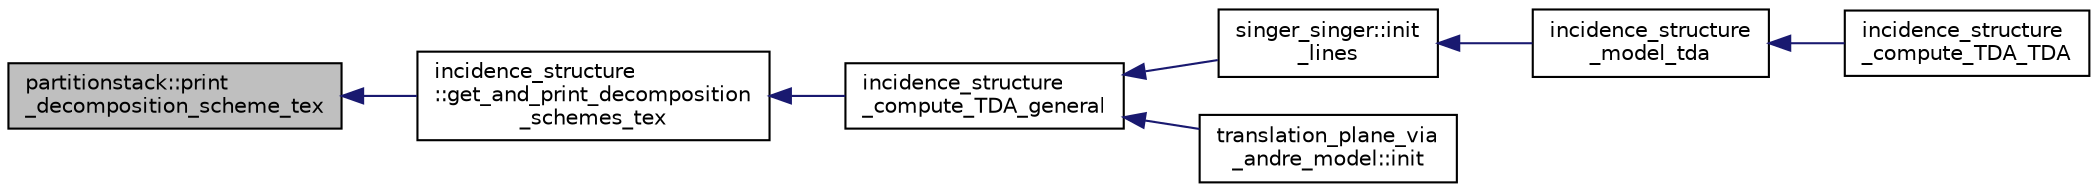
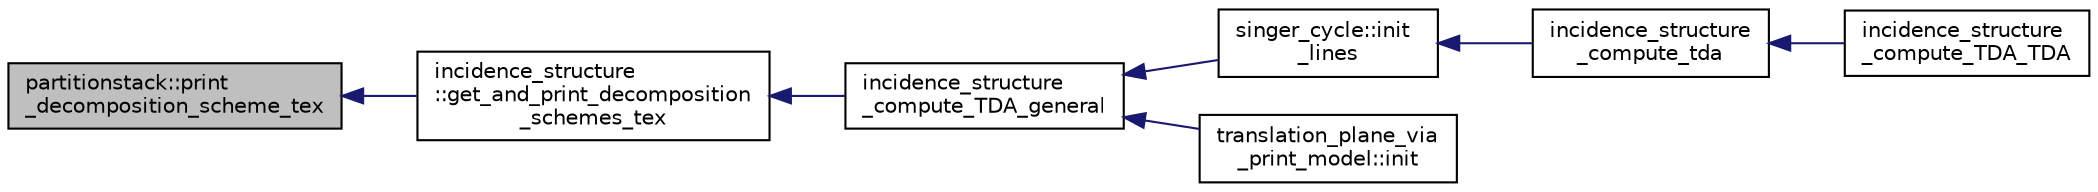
node "singer_singer::init _lines": label "singer_singer::init _lines" -> "singer_cycle::init _lines"
node "incidence_structure _model_tda": label "incidence_structure _model_tda" -> "incidence_structure _compute_tda"
node "translation_plane_via _andre_model::init": label "translation_plane_via _andre_model::init" -> "translation_plane_via _print_model::init"
